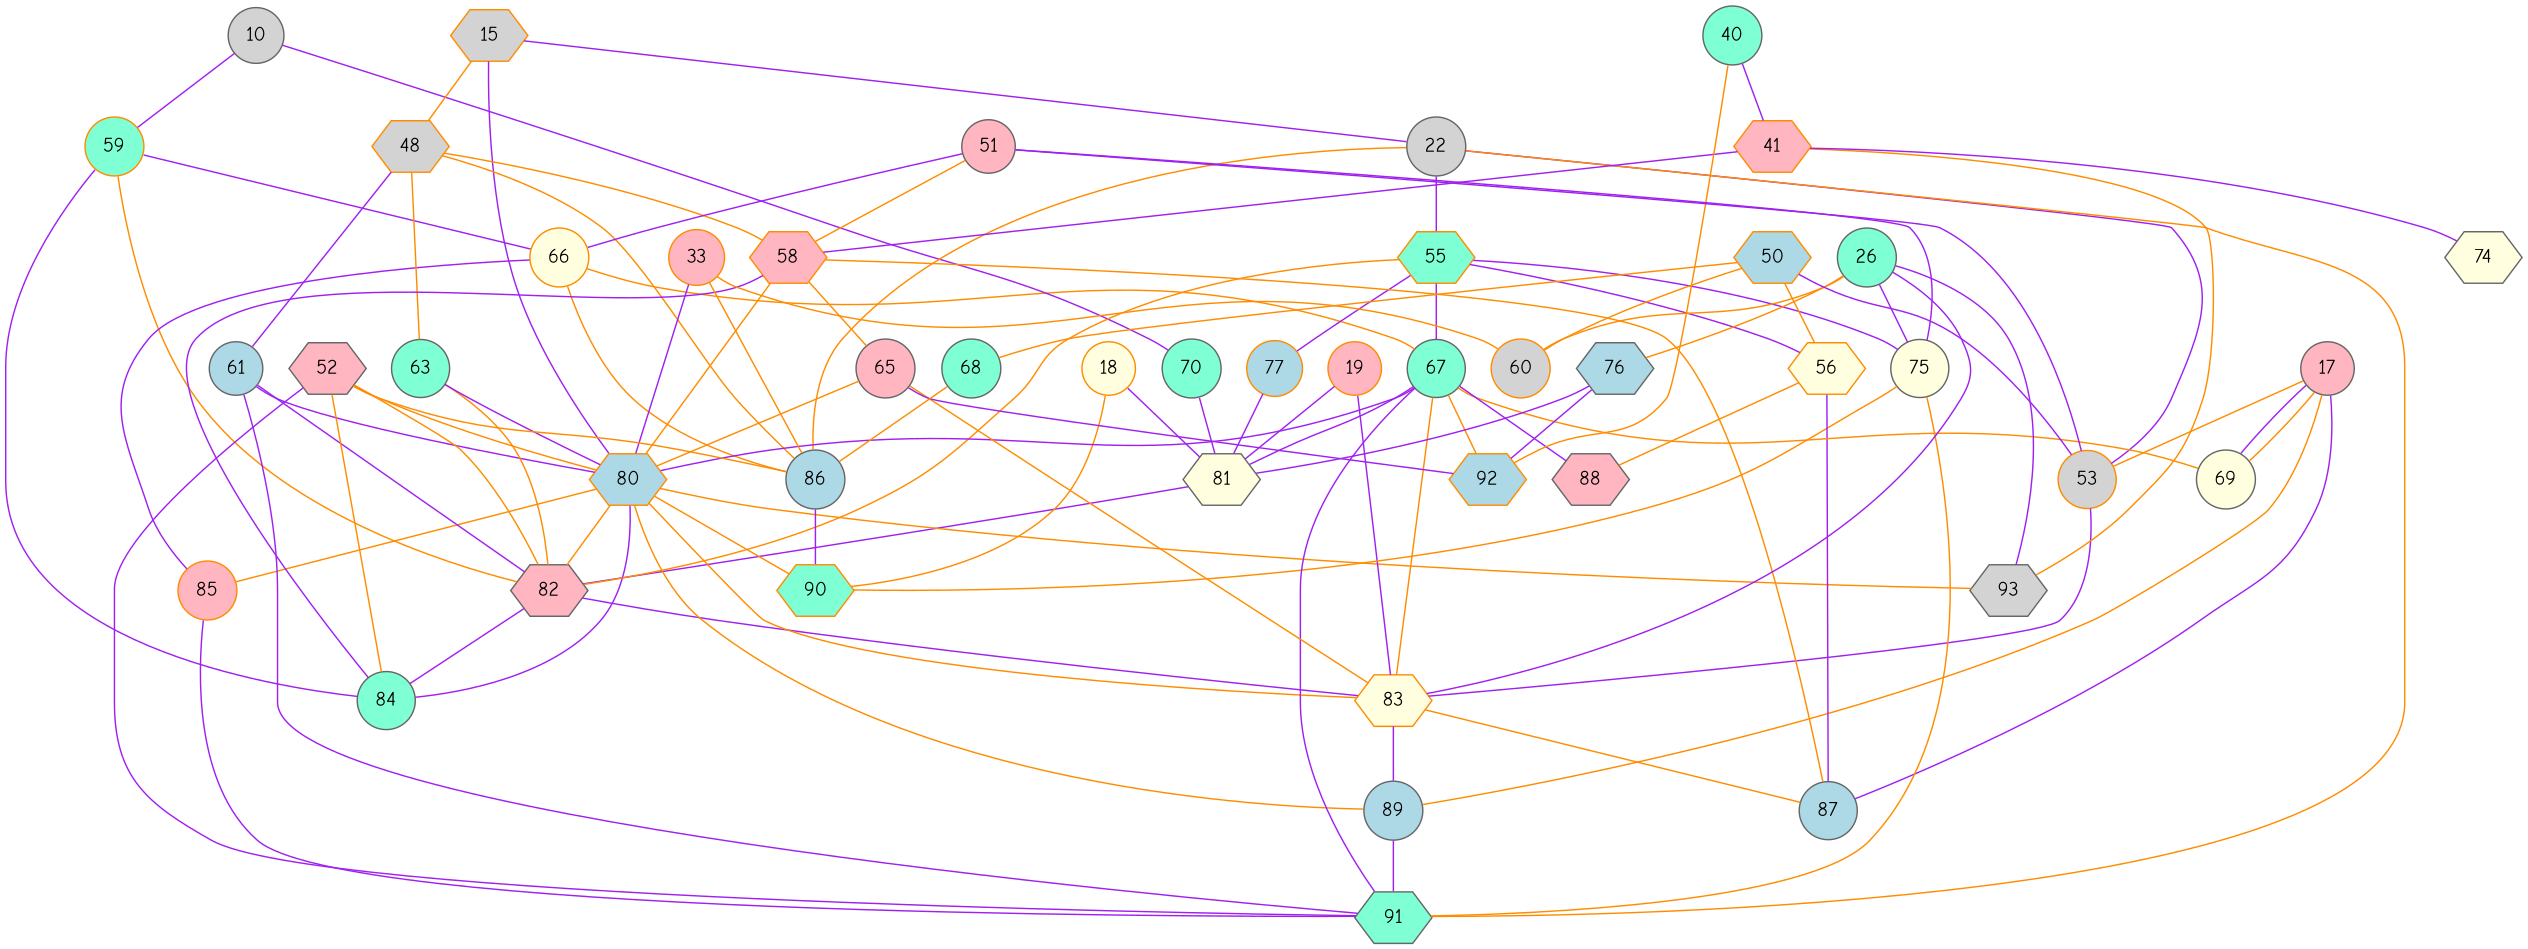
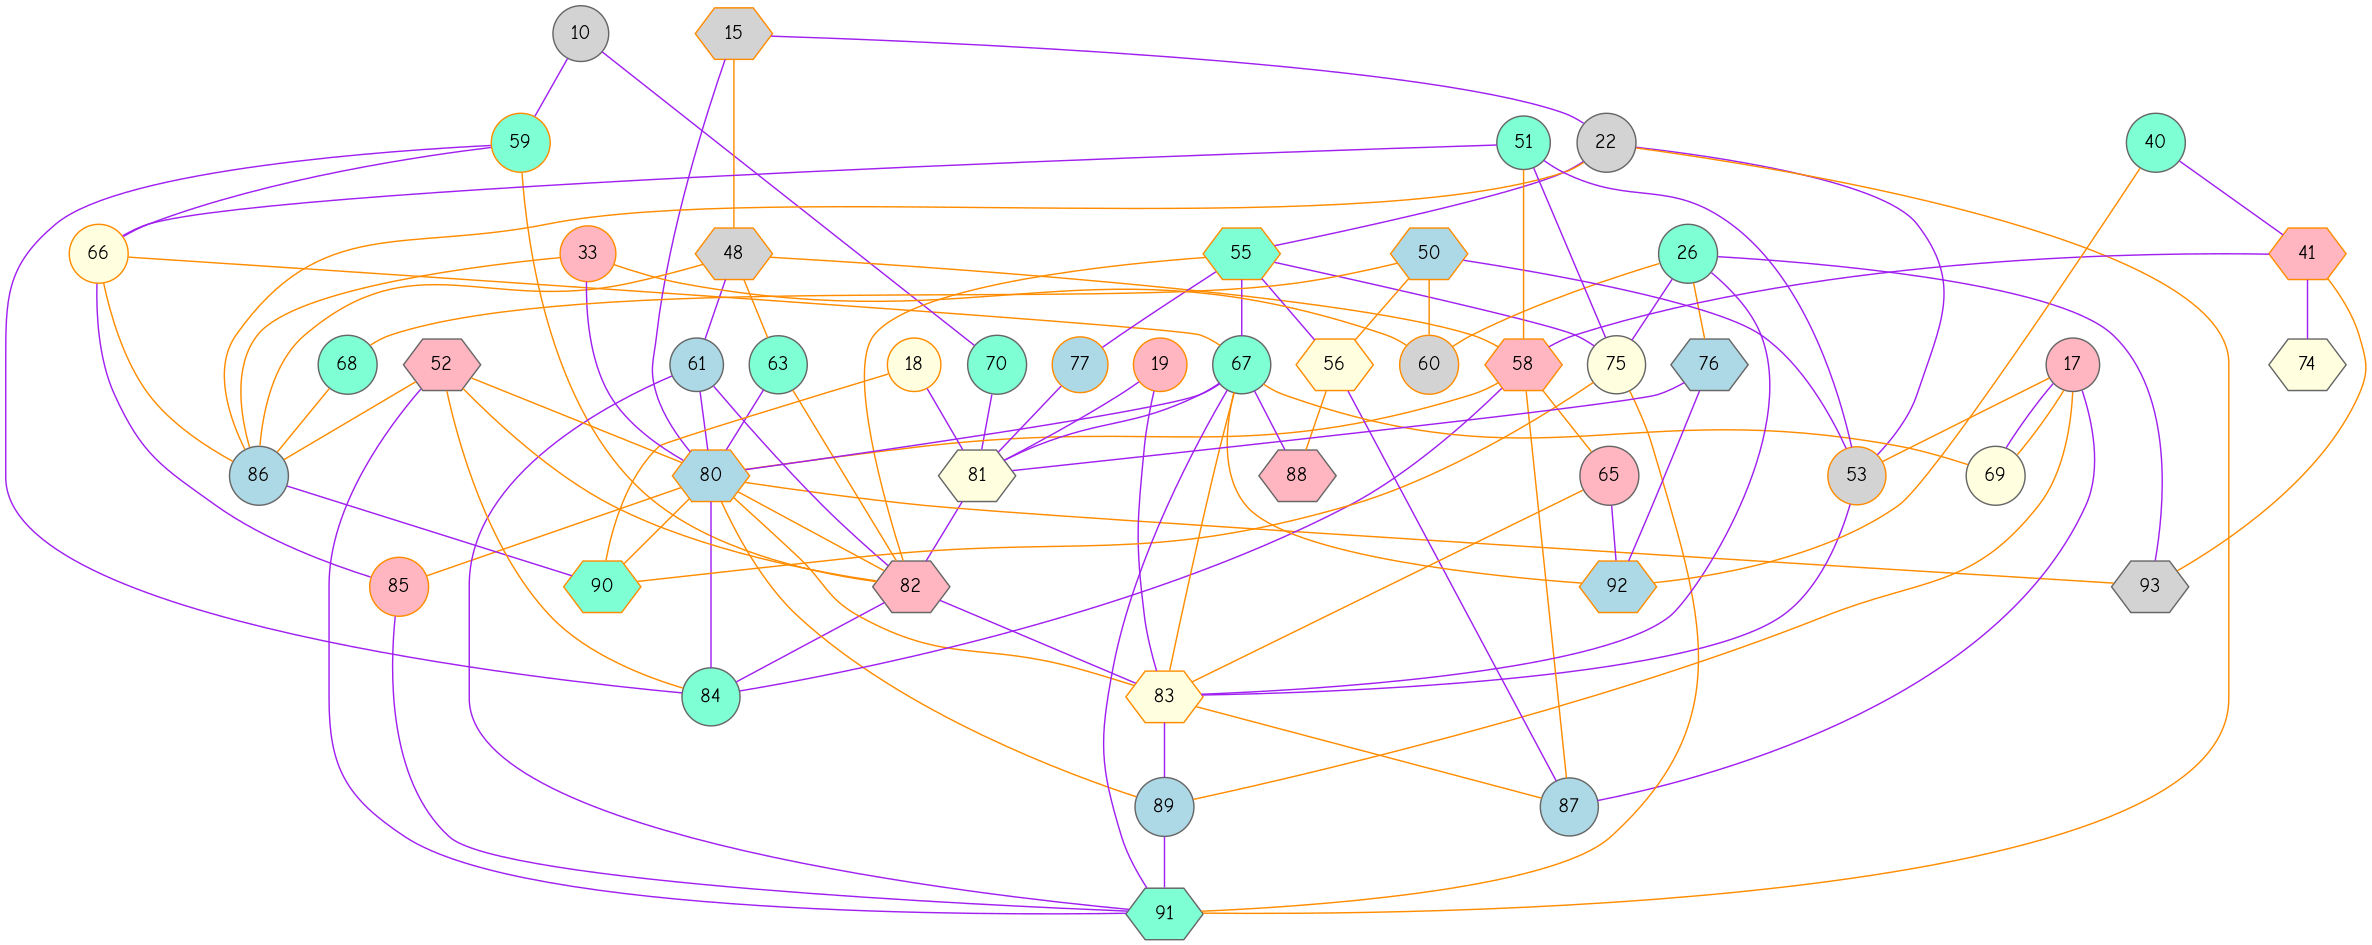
node "51": fillcolor lightpink -> aquamarine
edge "65" -- "80": removed
